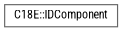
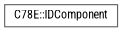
node "C18E::IDComponent": label "C18E::IDComponent" -> "C78E::IDComponent"
